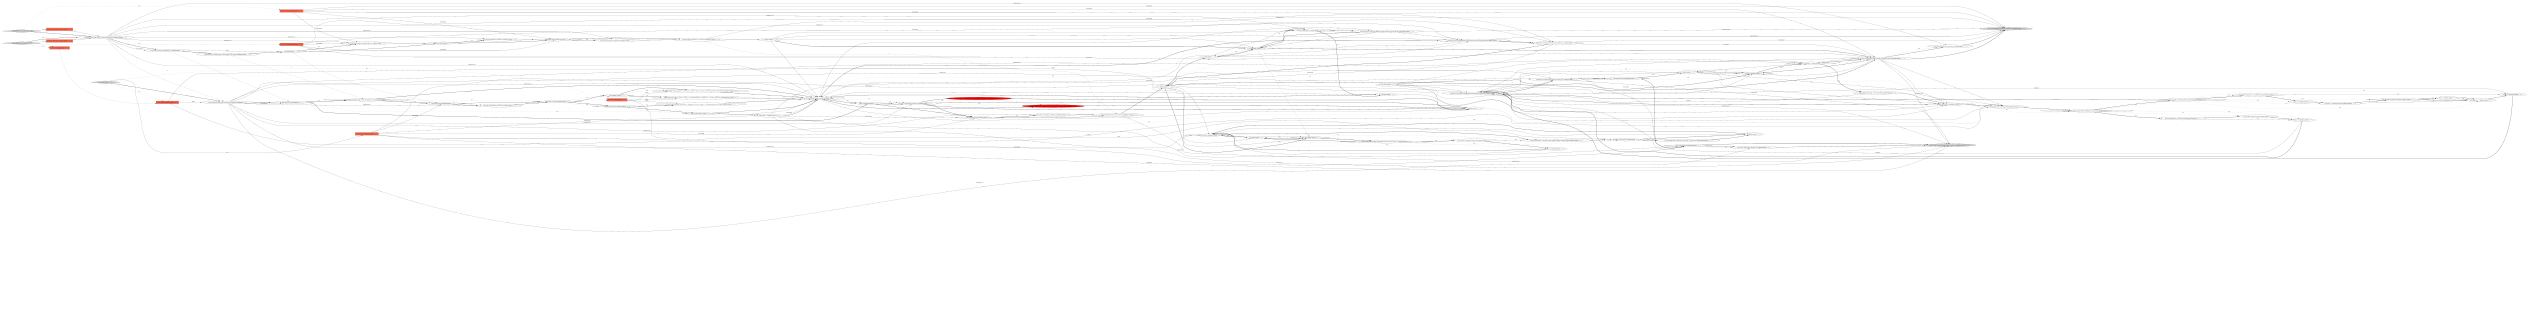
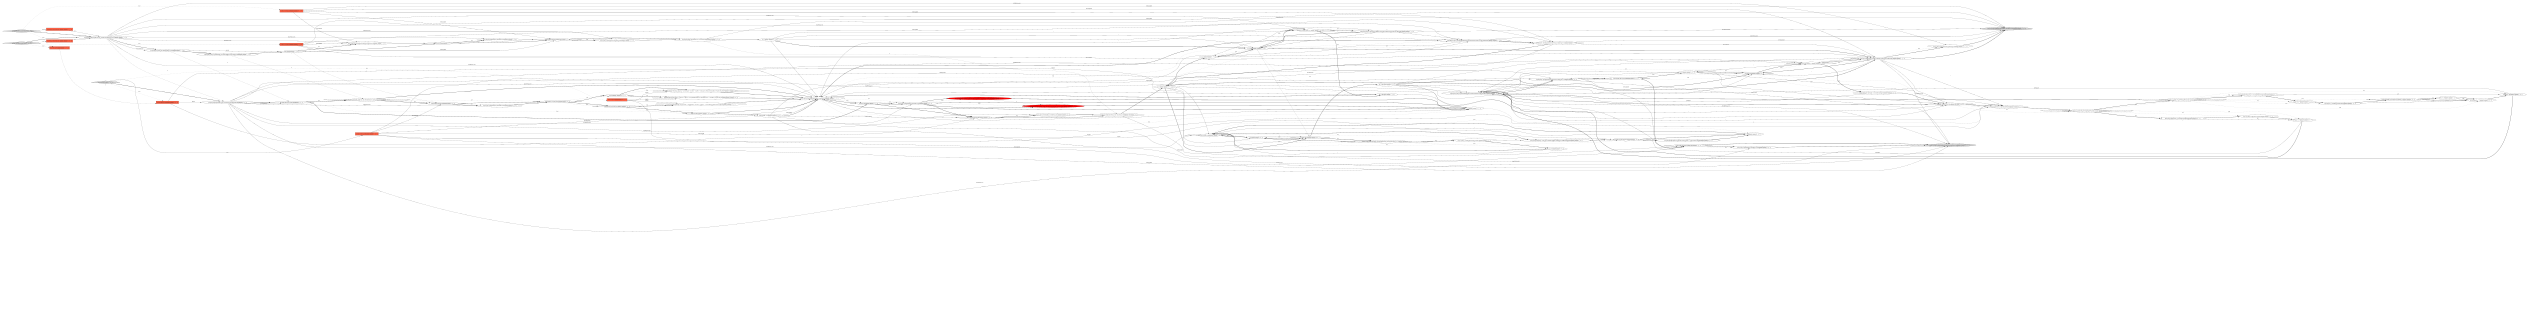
edge "i < filesets.length@@@36@@@['0', '0', '1']" -> "int i = 0@@@50@@@['0', '0', '1']": added
